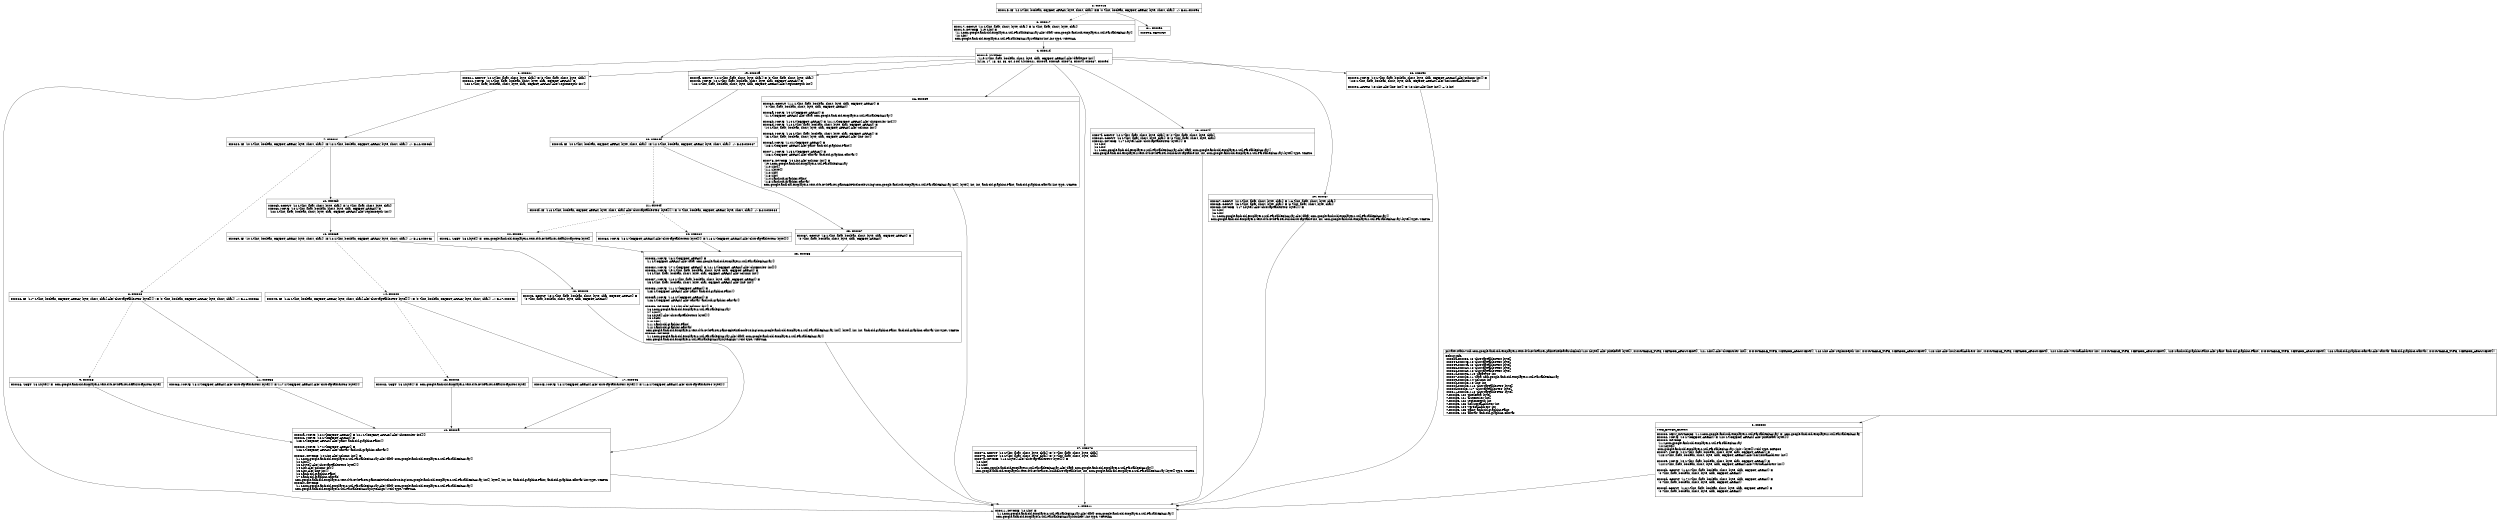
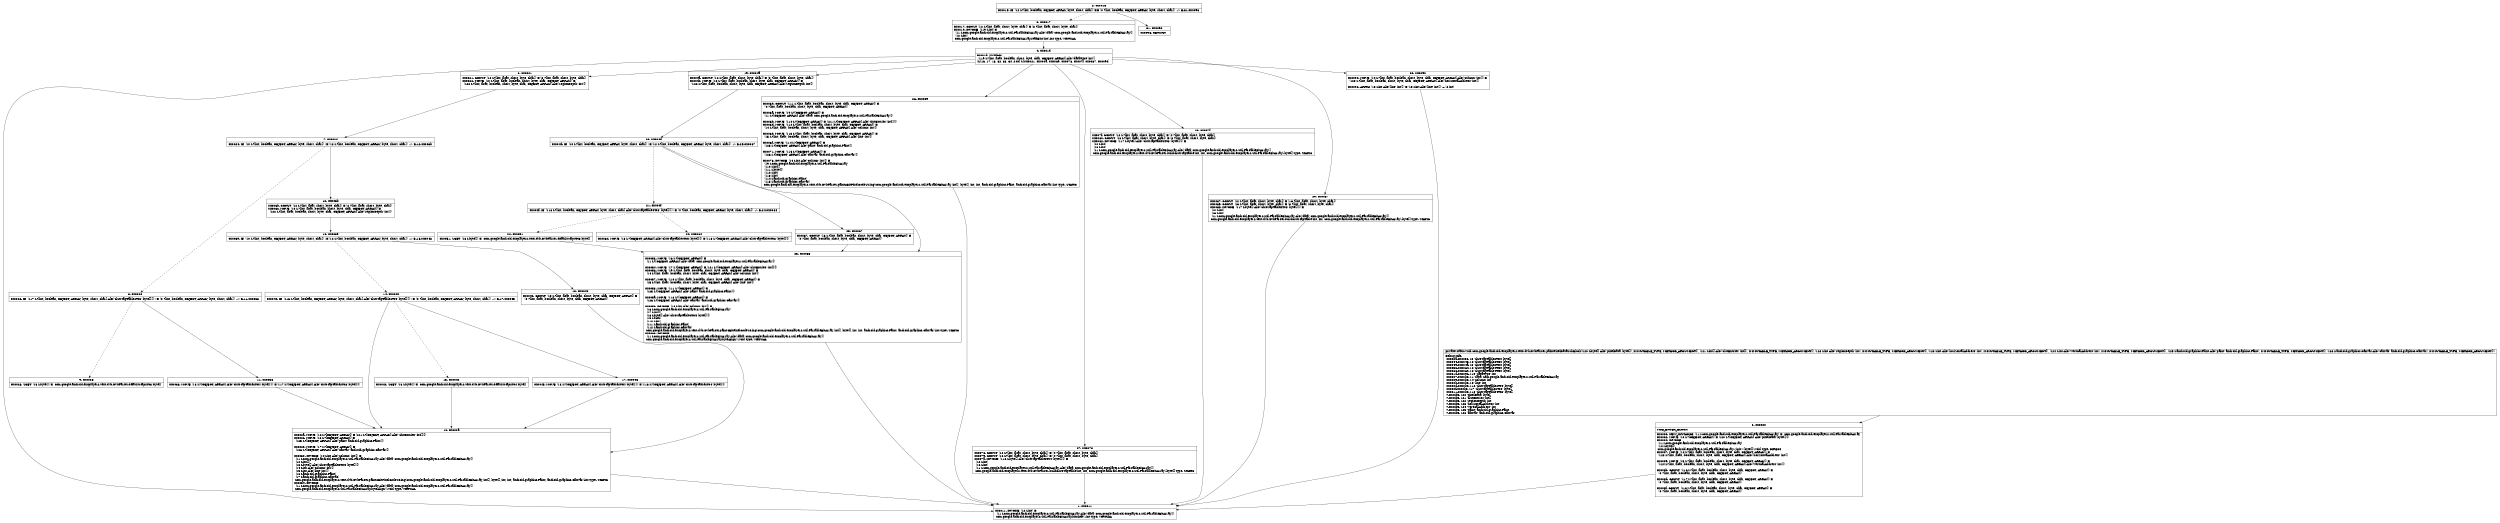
edge "24: 0x0064" -> "23: 0x0053": now "20: 0x004d" -> "23: 0x0053"
edge "9: 0x0028" -> "10: 0x002a": now "14: 0x0040" -> "10: 0x002a"
